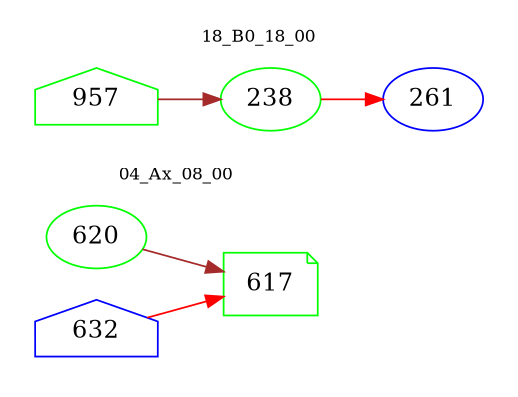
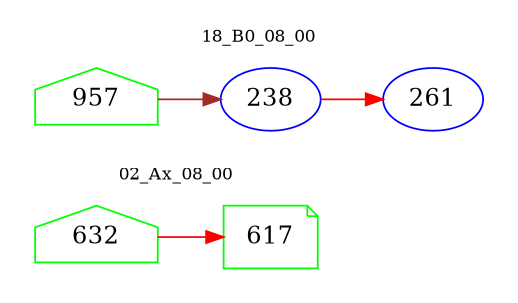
cluster "18_B0_18_00": label "18_B0_18_00" -> "18_B0_08_00"
node "238": color green -> blue
cluster "04_Ax_08_00": label "04_Ax_08_00" -> "02_Ax_08_00"
node "620": removed
node "632": color blue -> green
